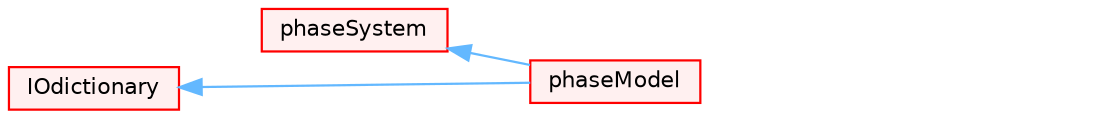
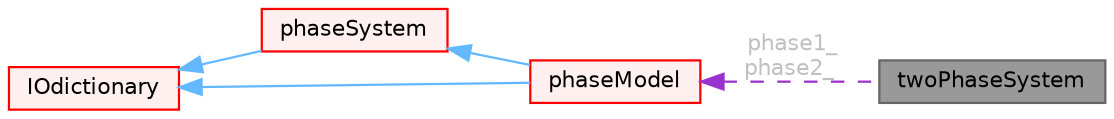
edge "phaseSystem" -> "IOdictionary": added
node "twoPhaseSystem": added
